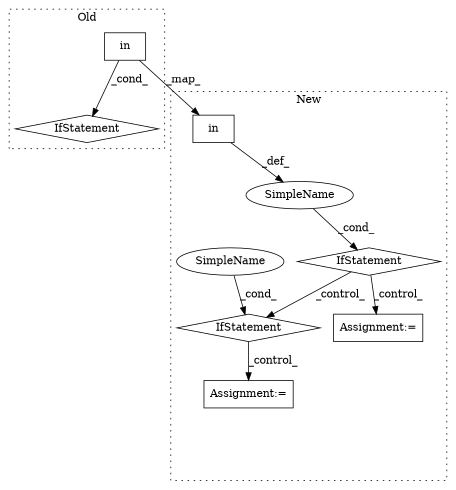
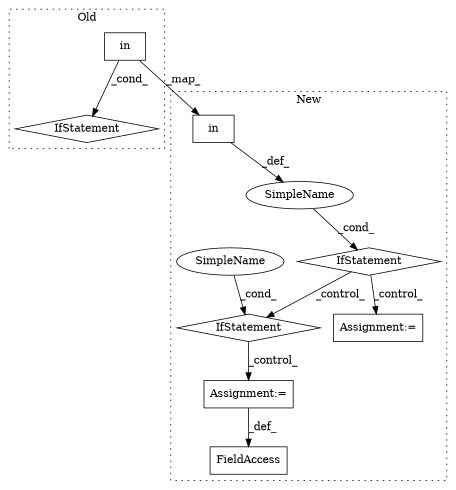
node "FieldAccess": added
